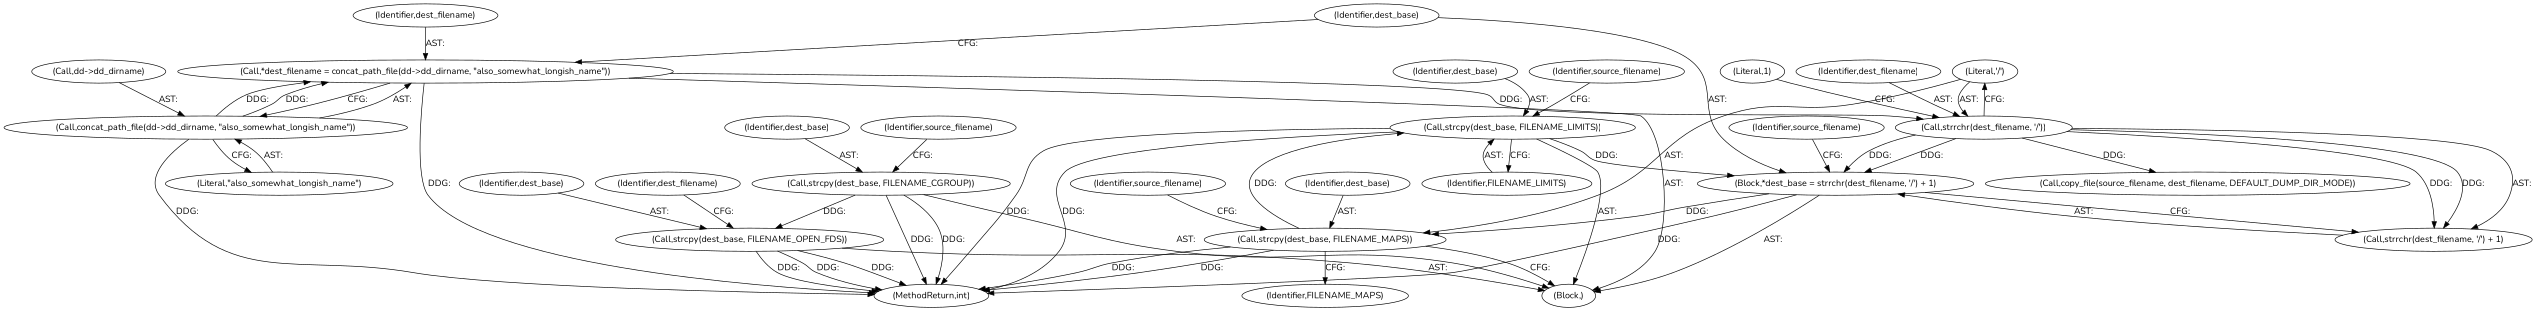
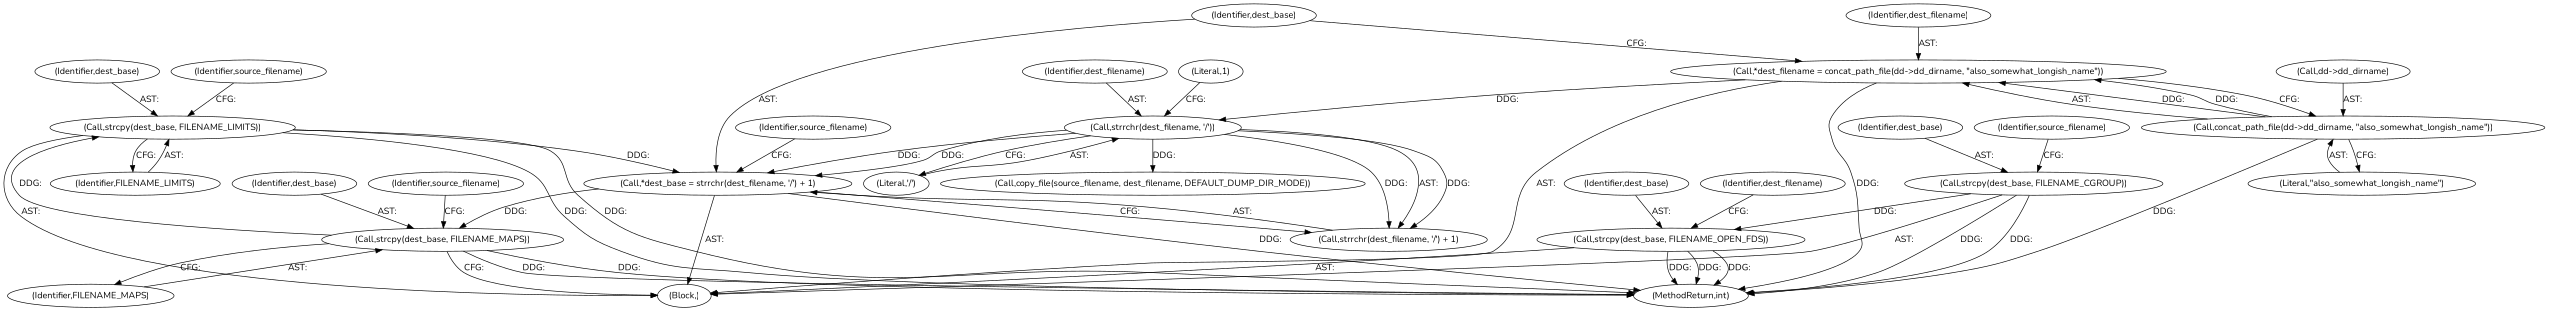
edge "(Literal,'/')" -> "(Call,strcpy(dest_base, FILENAME_MAPS))": now "(Identifier,FILENAME_MAPS)" -> "(Call,strcpy(dest_base, FILENAME_MAPS))"
node "(Block,*dest_base = strrchr(dest_filename, '/') + 1)": label "(Block,*dest_base = strrchr(dest_filename, '/') + 1)" -> "(Call,*dest_base = strrchr(dest_filename, '/') + 1)"
